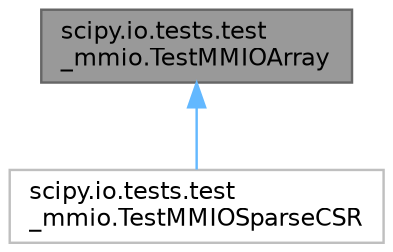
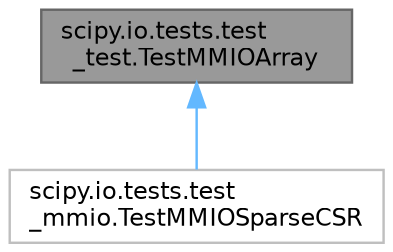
node "scipy.io.tests.test _mmio.TestMMIOArray": label "scipy.io.tests.test _mmio.TestMMIOArray" -> "scipy.io.tests.test _test.TestMMIOArray"
